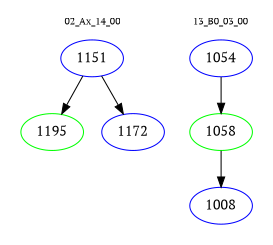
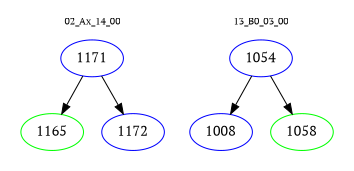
node "1151": label "1151" -> "1171"
node "1195": label "1195" -> "1165"
edge "1058" -> "1008": now "1054" -> "1008"
